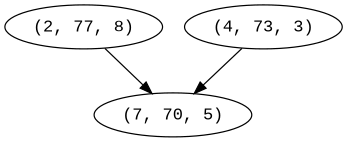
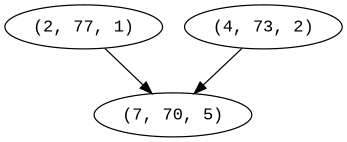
node "(2, 77, 8)": label "(2, 77, 8)" -> "(2, 77, 1)"
node "(4, 73, 3)": label "(4, 73, 3)" -> "(4, 73, 2)"
